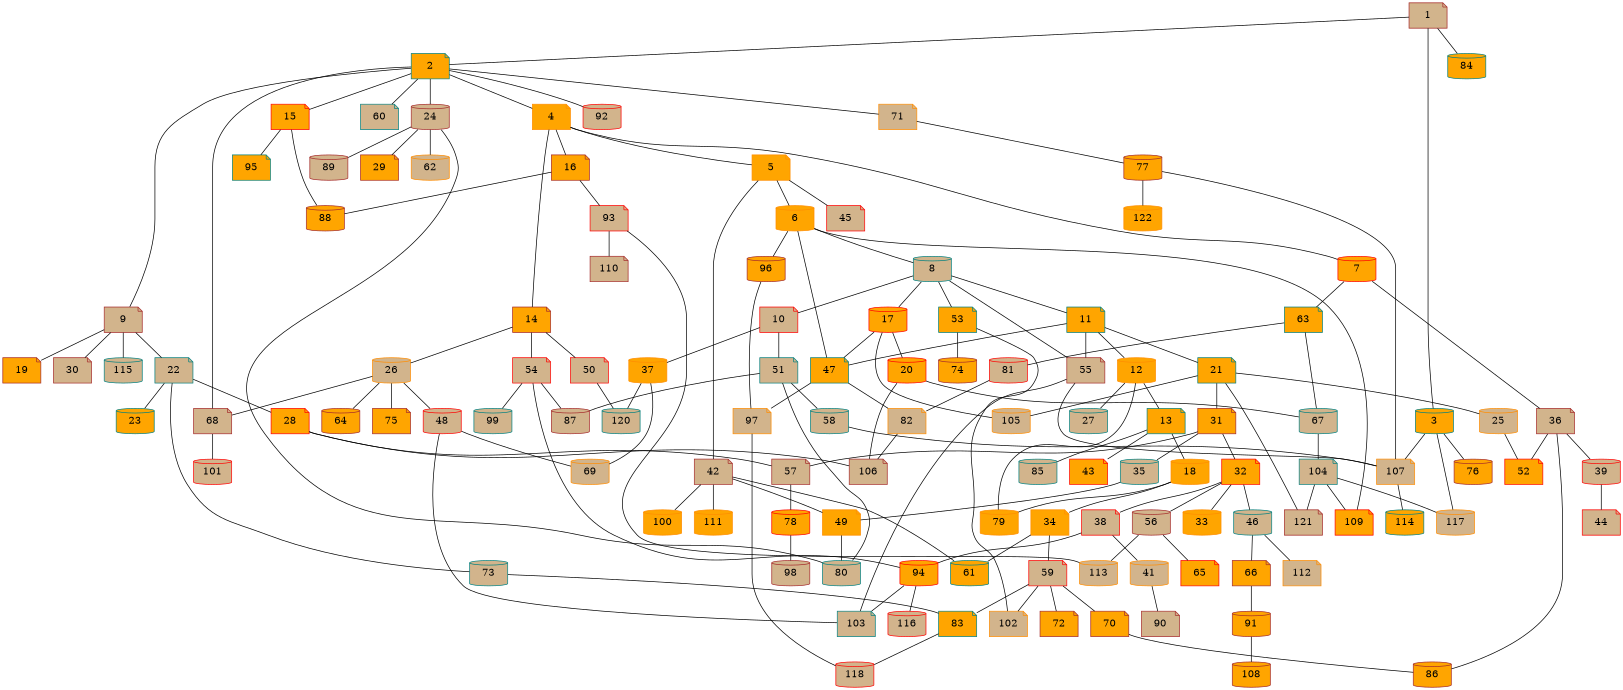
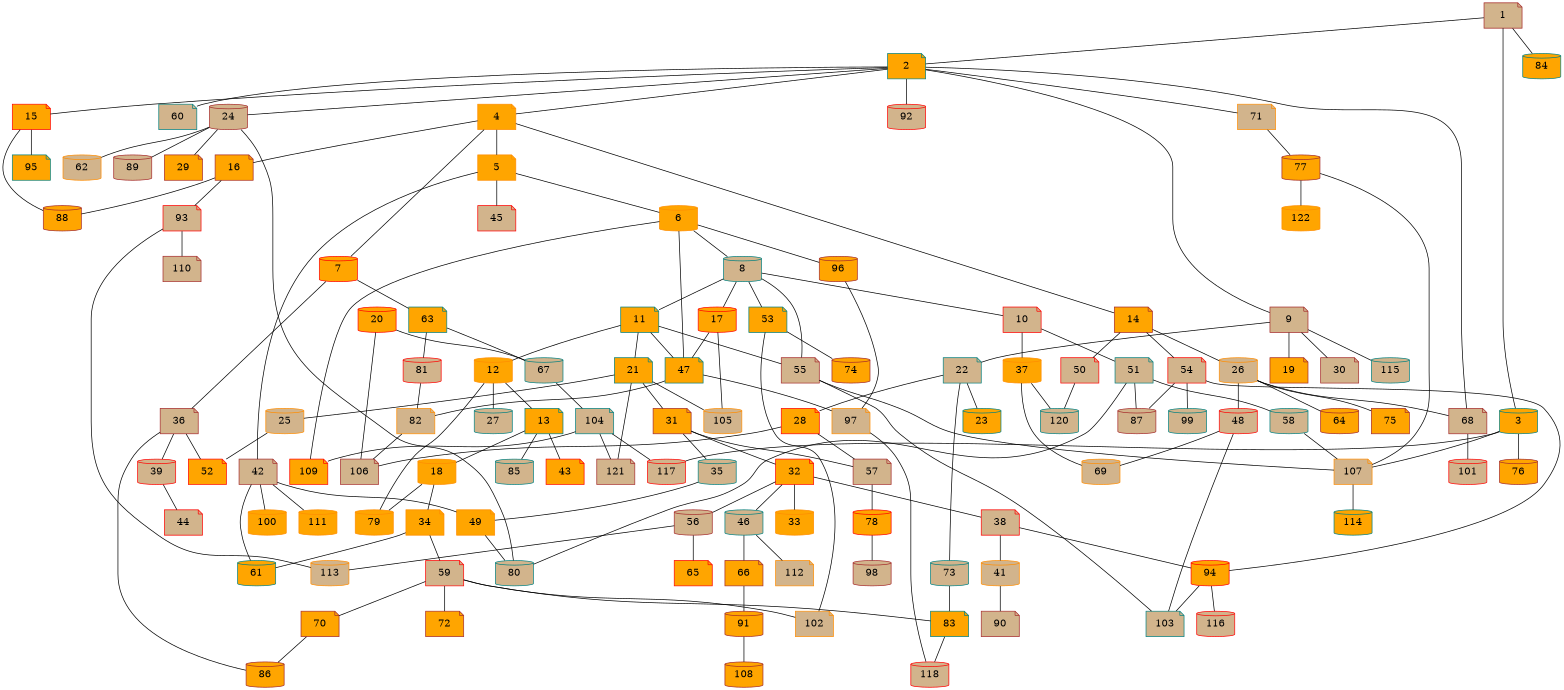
edge "17" -- "20": removed
node "117": color darkorange -> red
